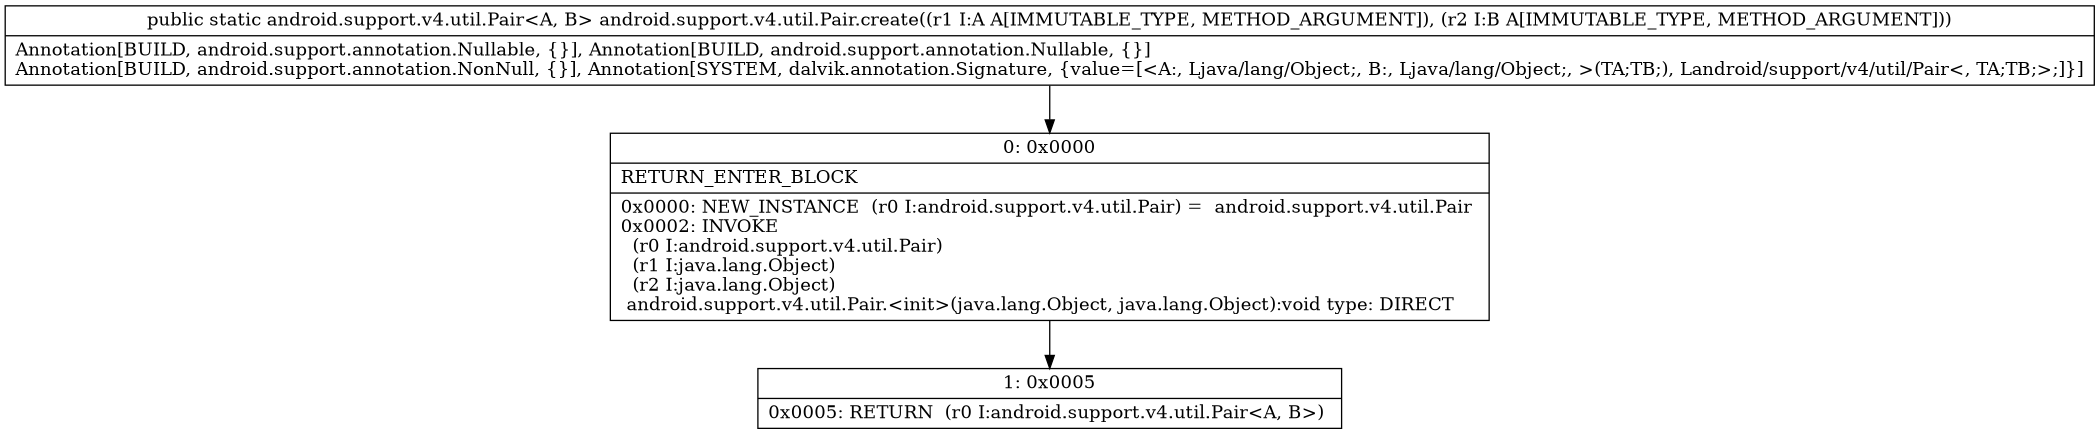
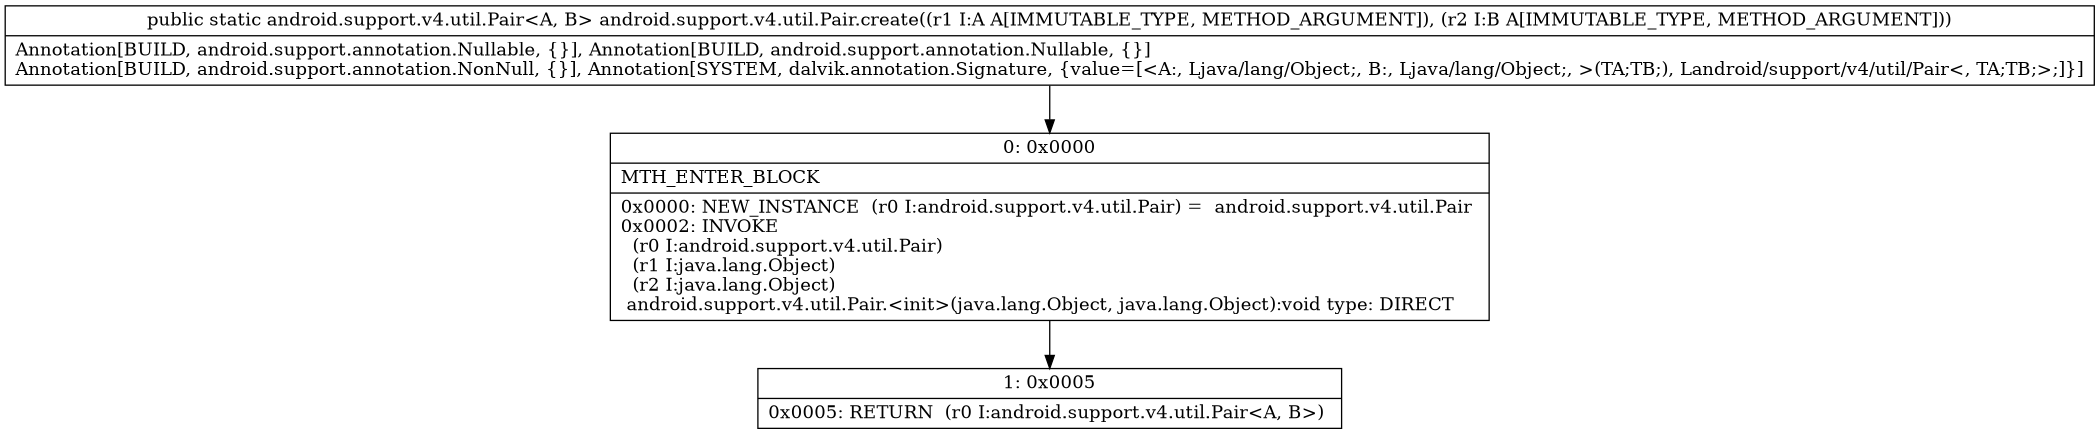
node "0: 0x0000": text "RETURN_ENTER_BLOCK" -> "MTH_ENTER_BLOCK"
